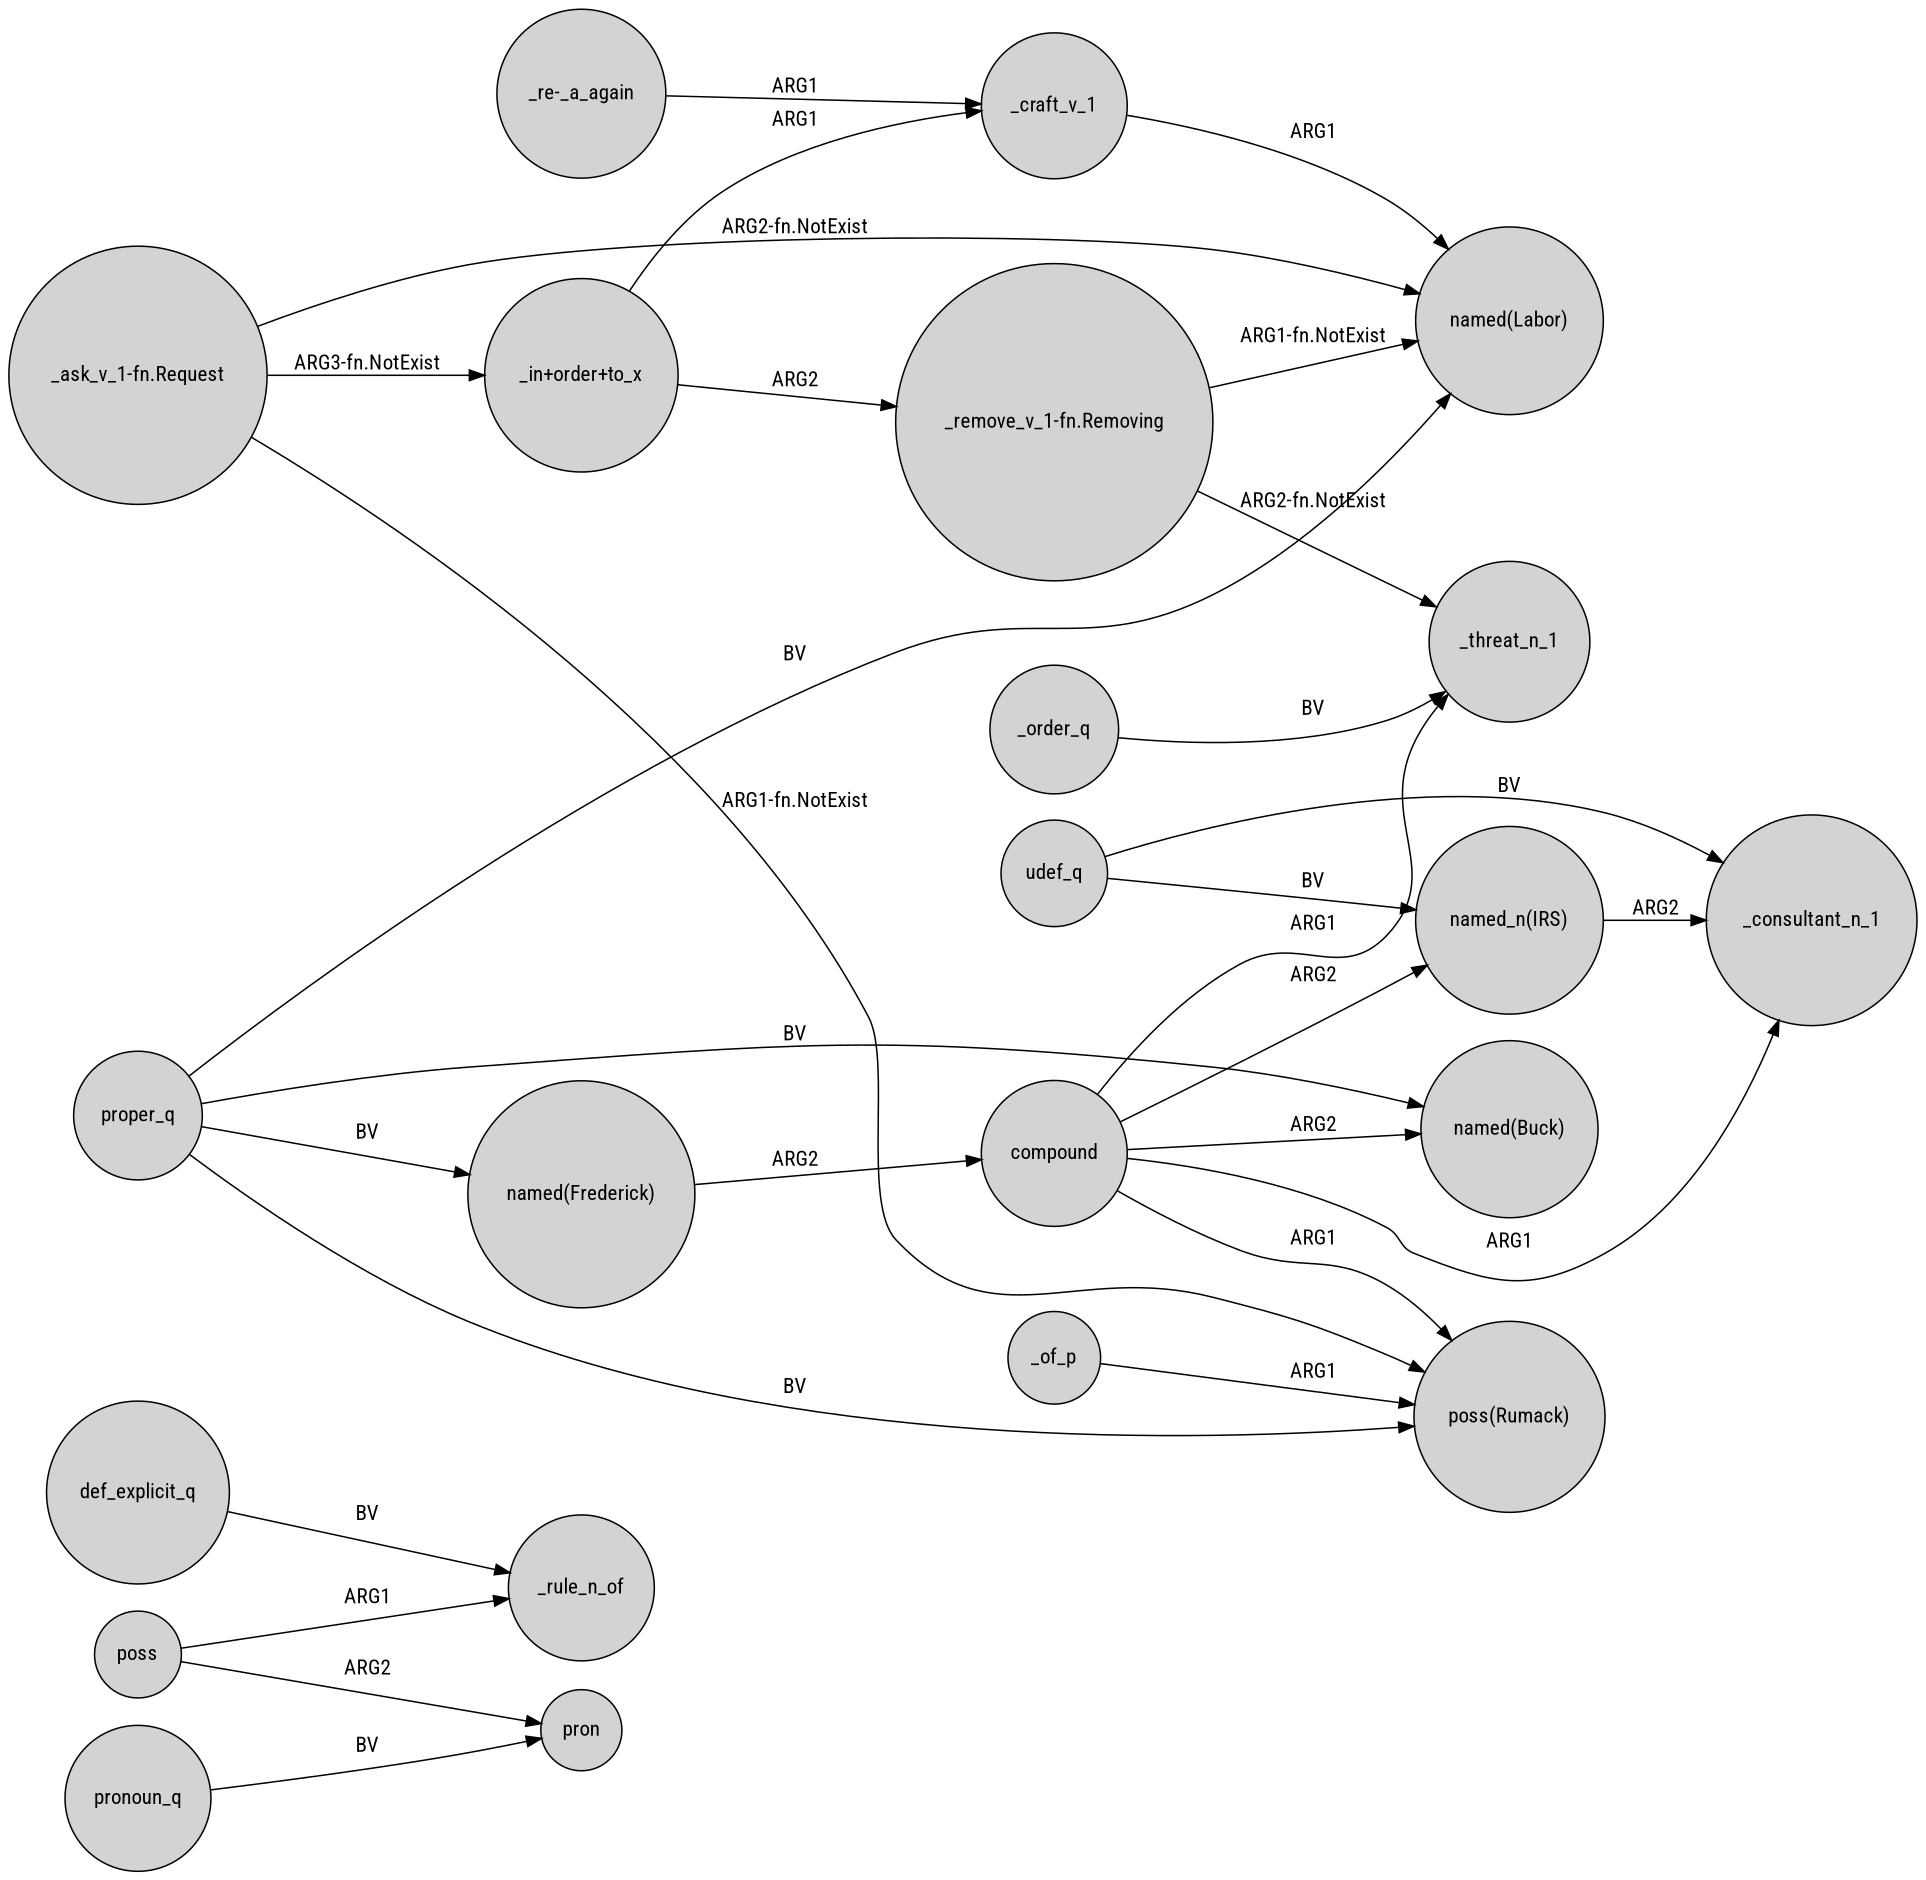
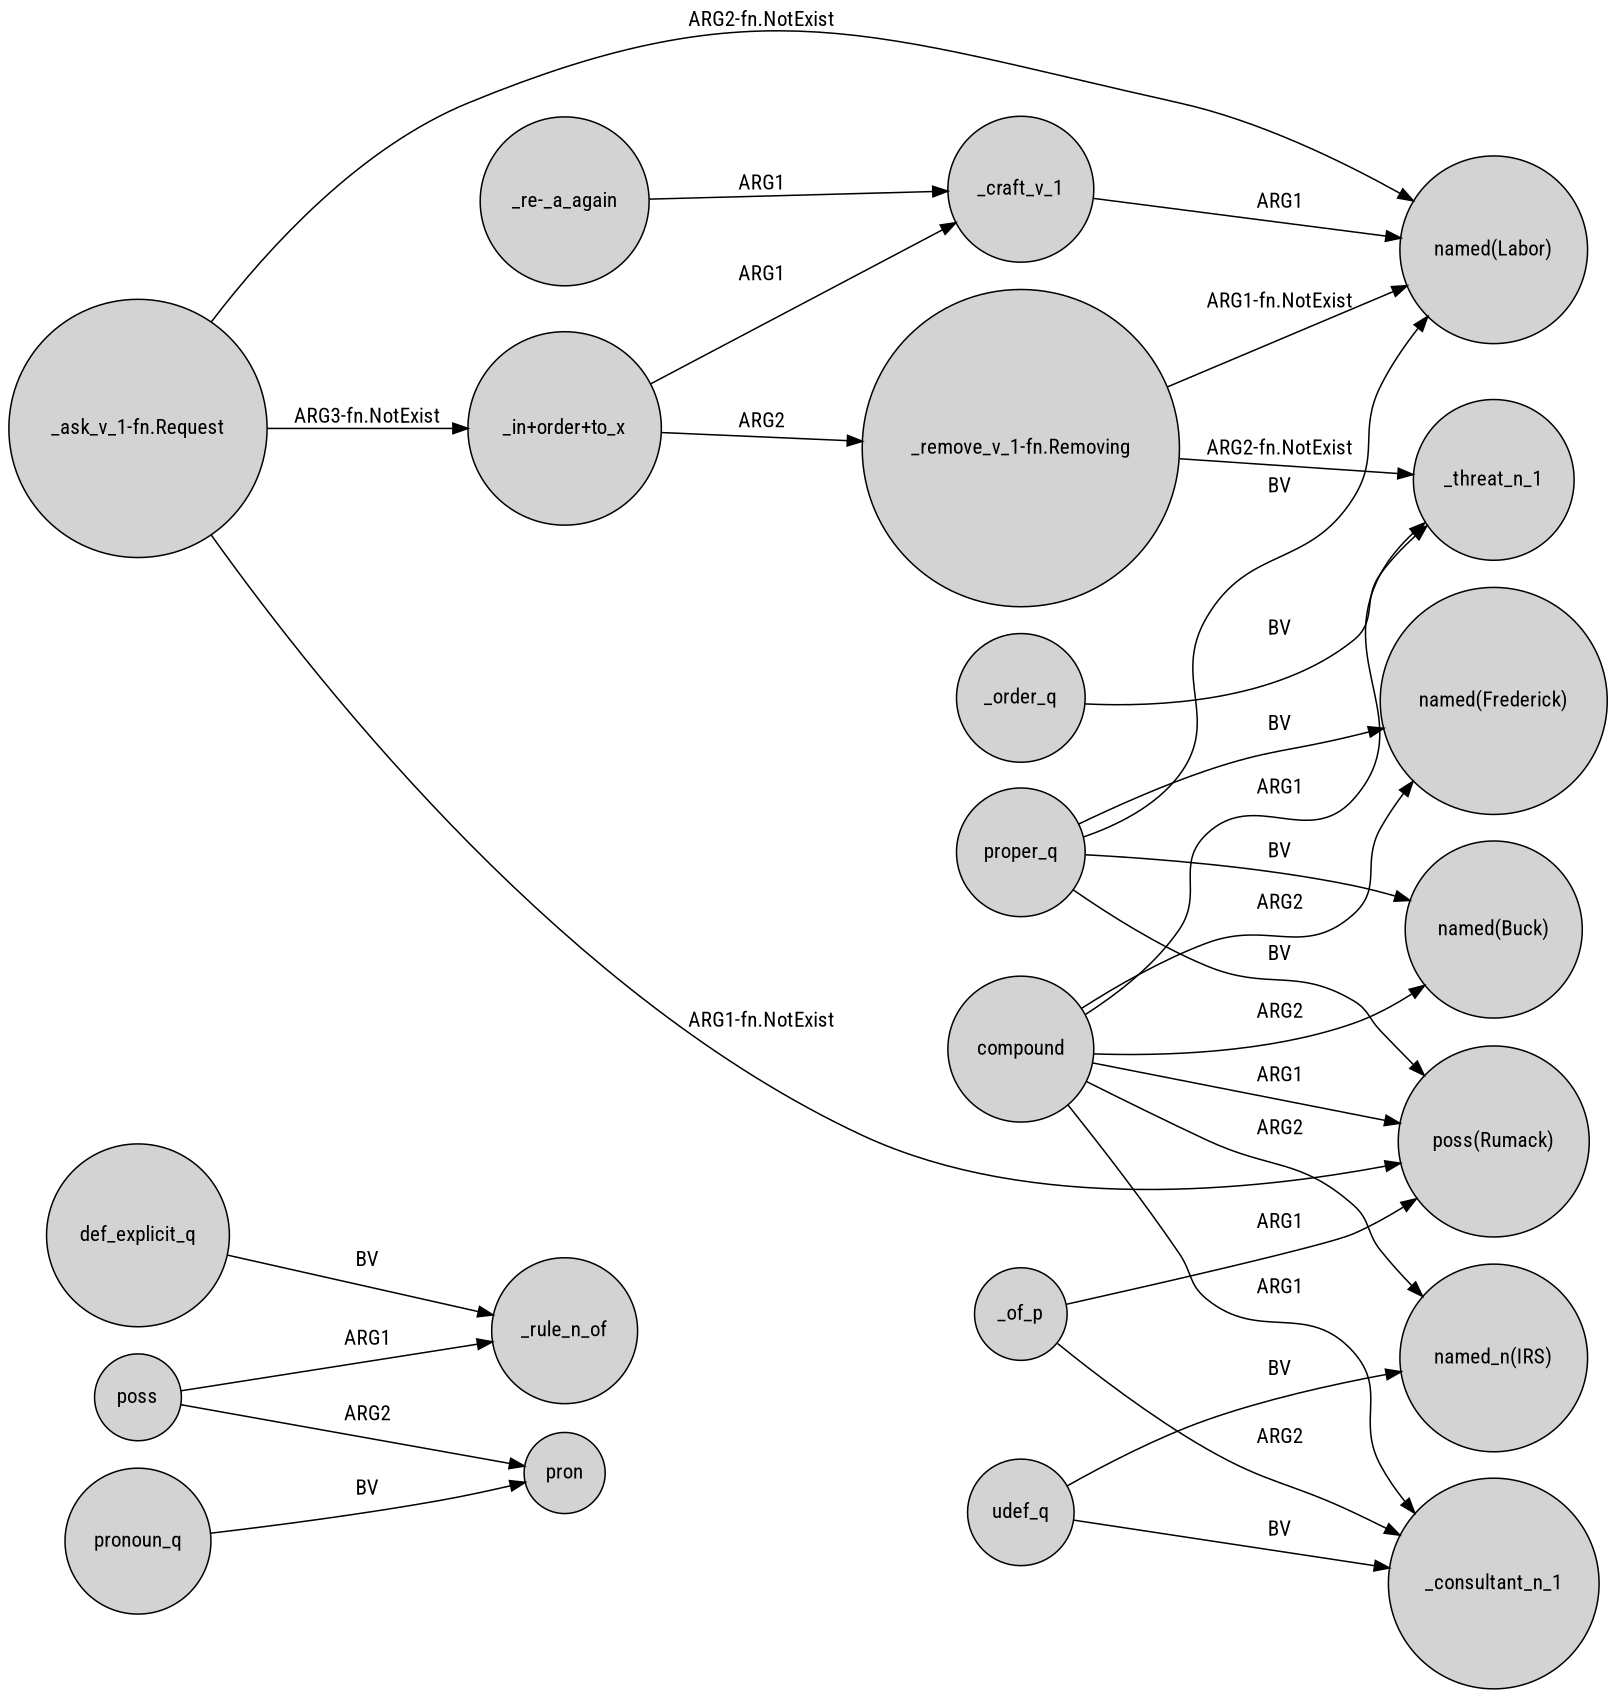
edge "named_n(IRS)" -> "_consultant_n_1": now "_of_p" -> "_consultant_n_1"
edge "named(Frederick)" -> "compound": reversed
